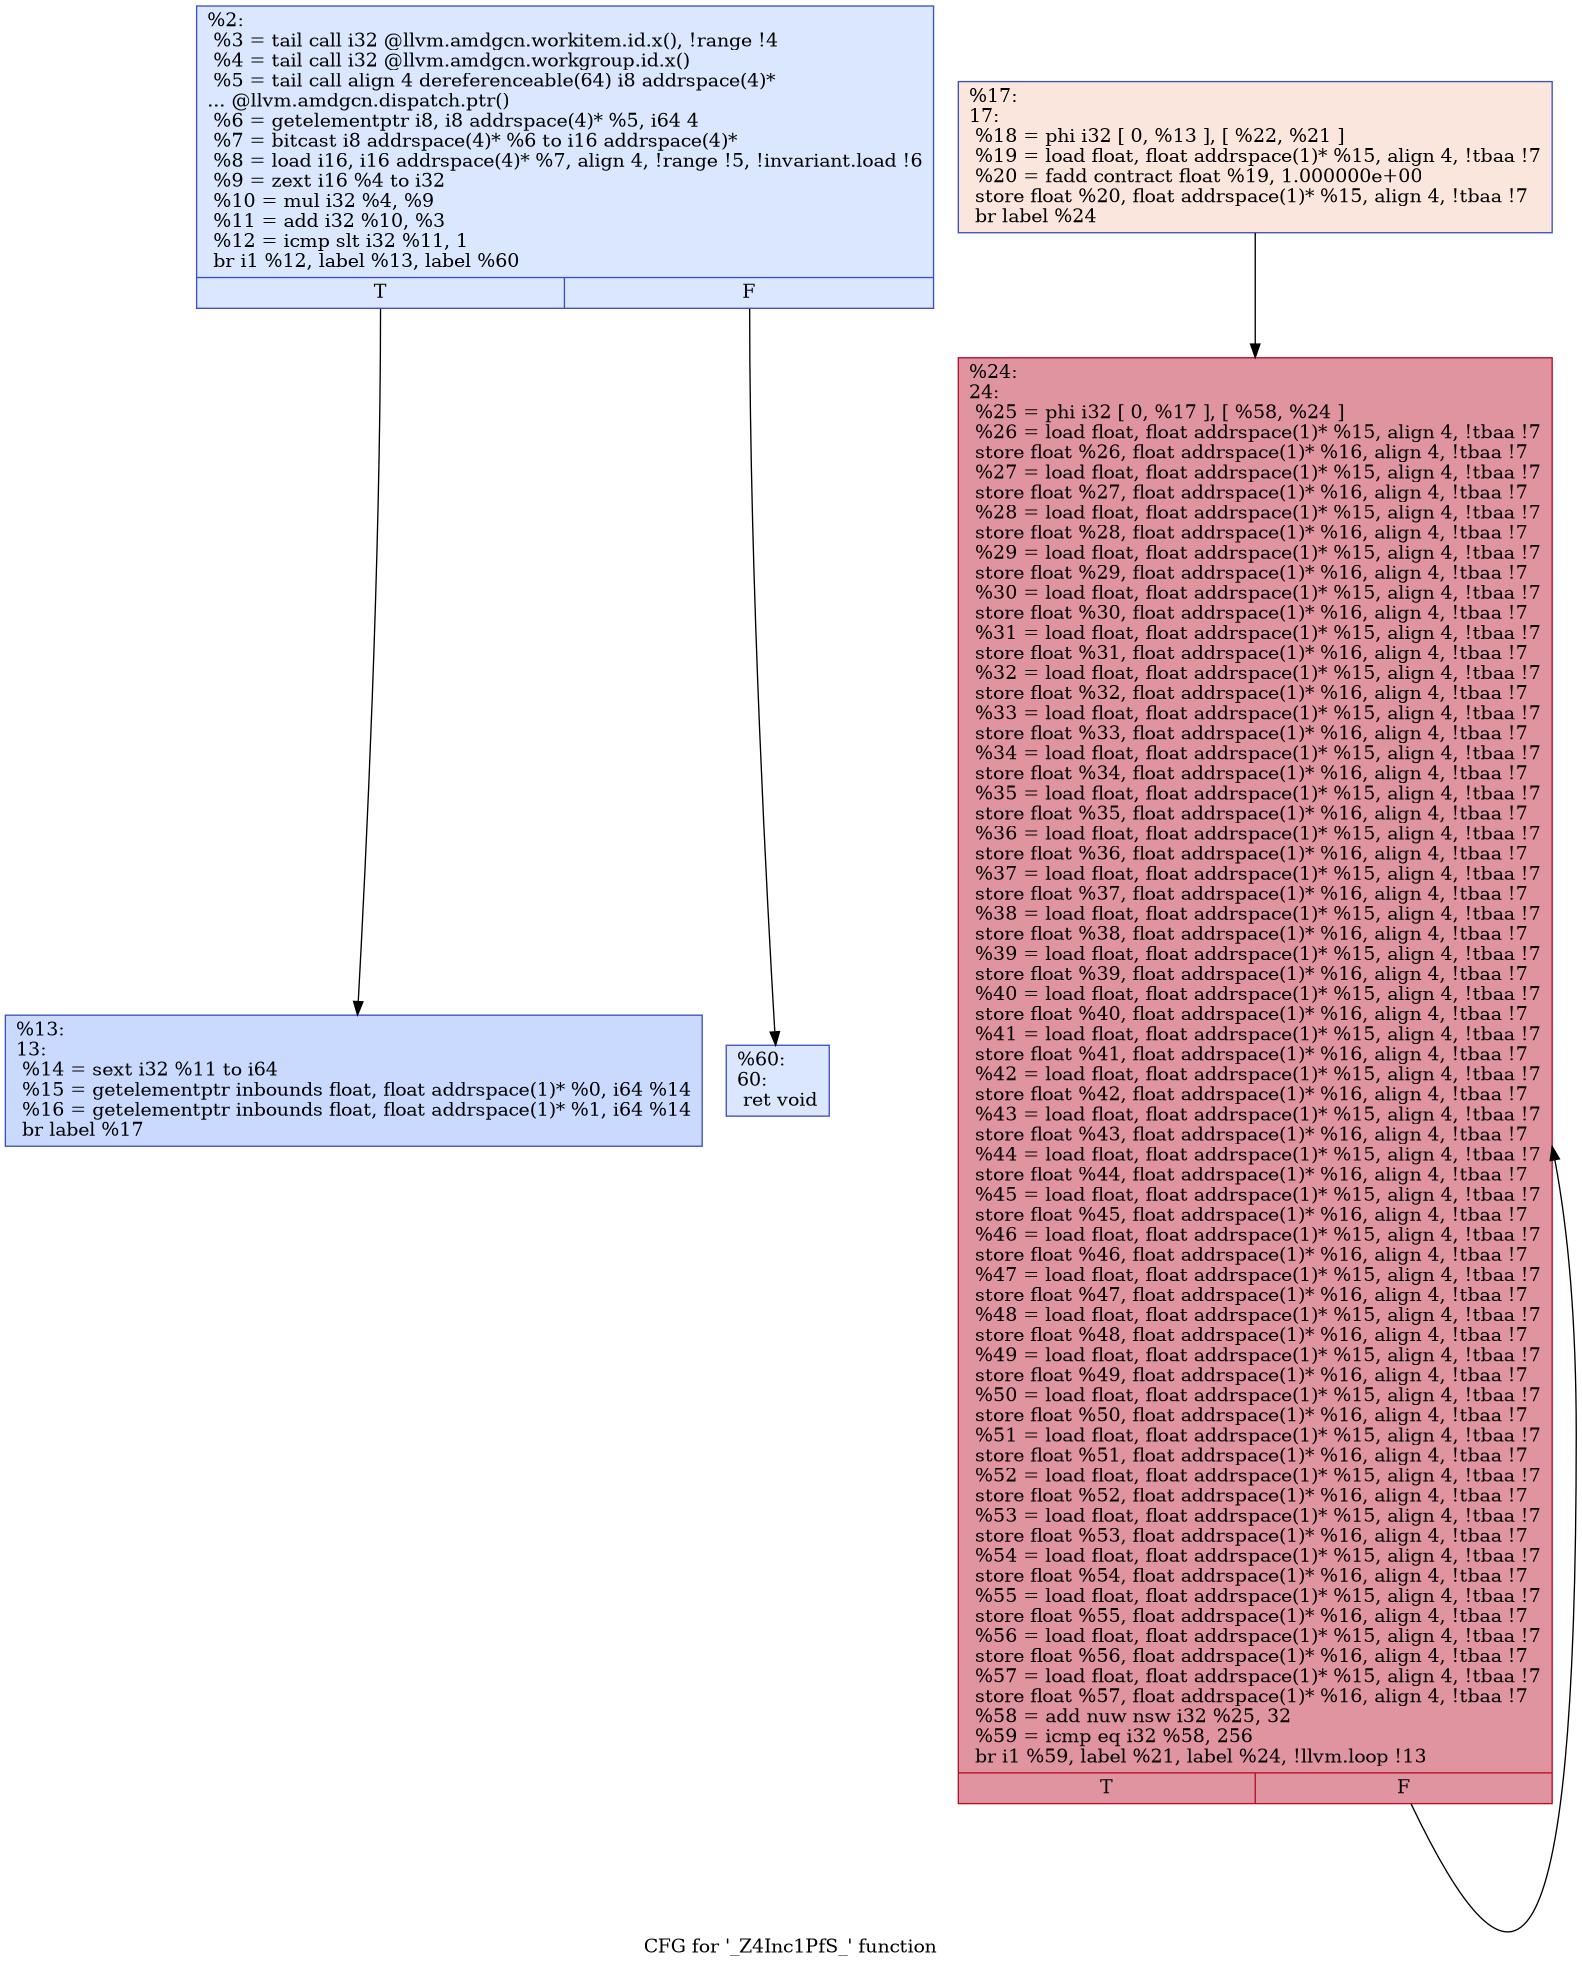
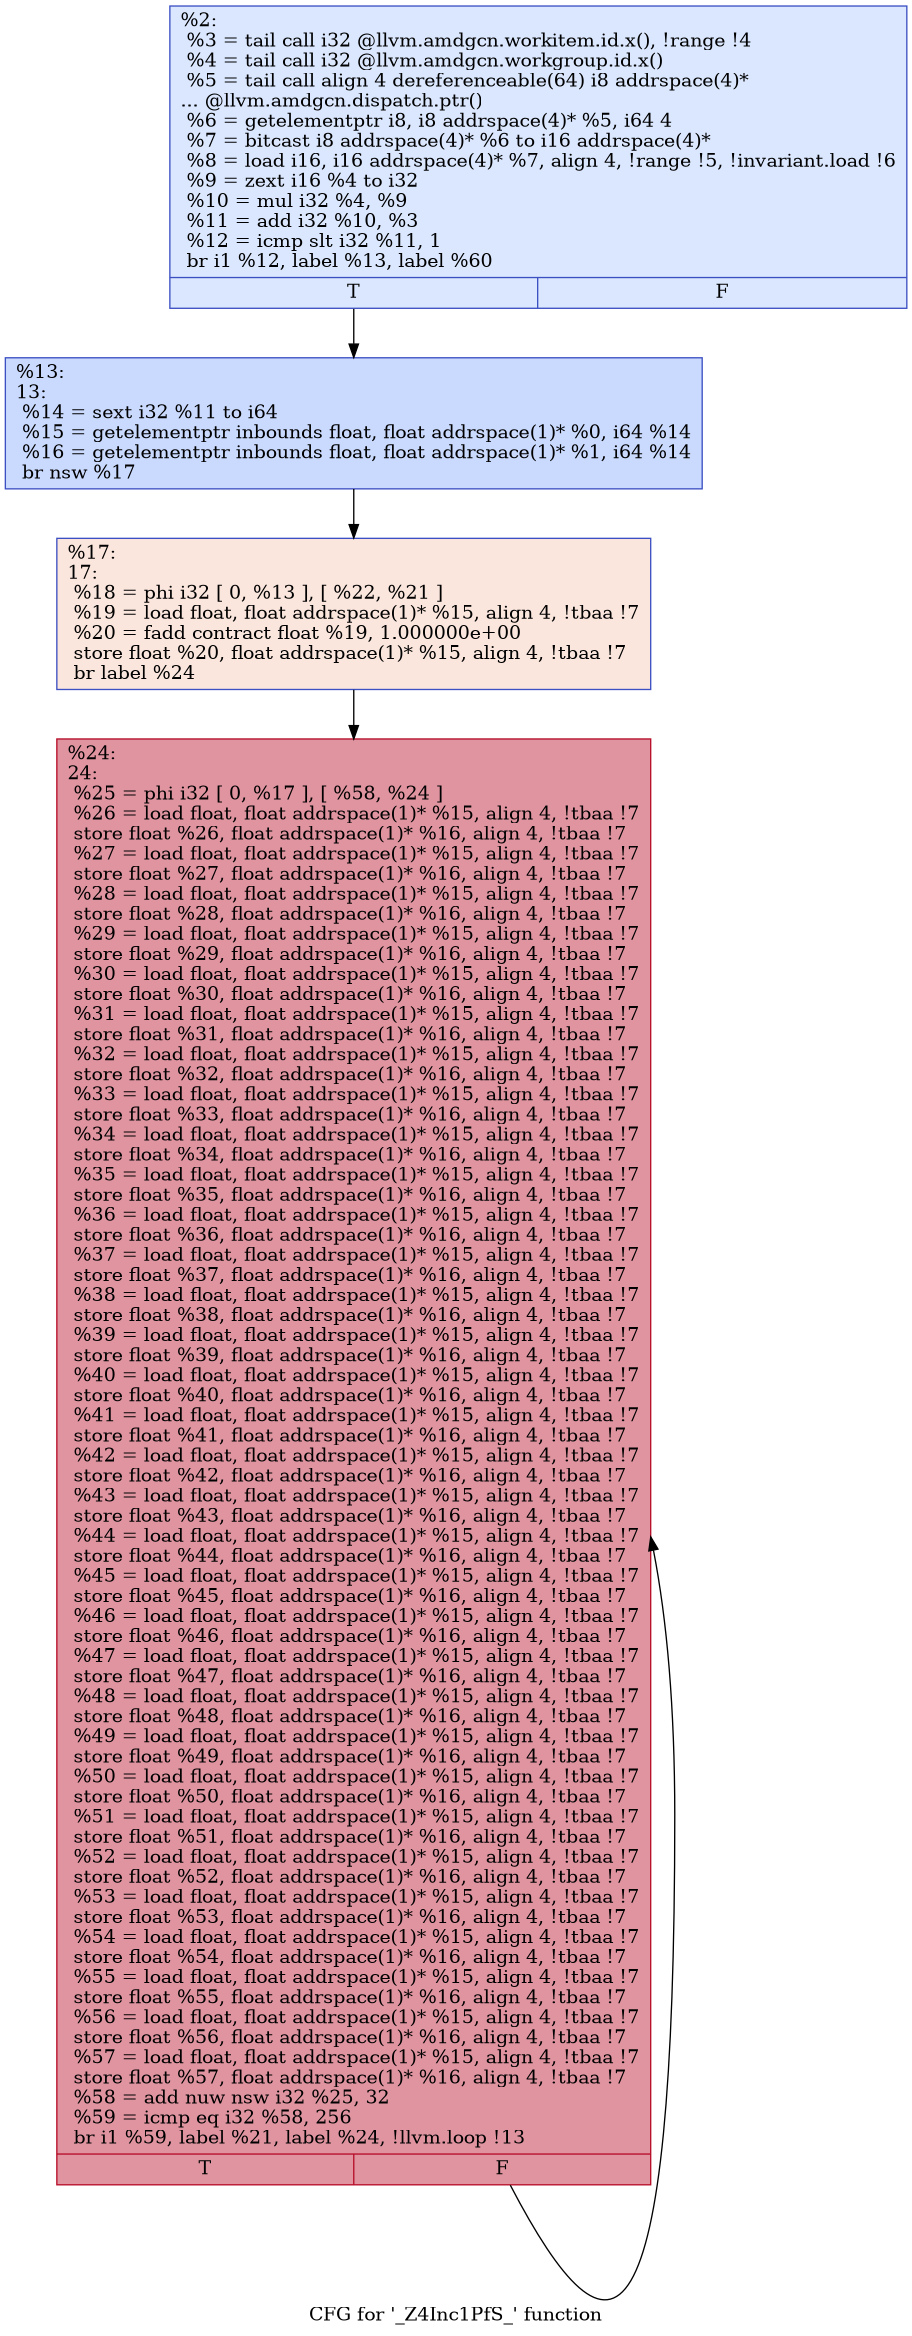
edge "%13:" -> "%17:": added
node "%60:": removed
node "%13:": text "br label %17" -> "br nsw %17"
